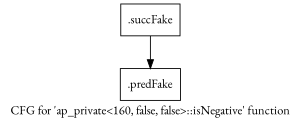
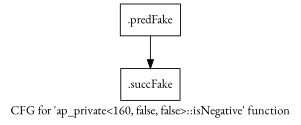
edge ".succFake" -> ".predFake": reversed
